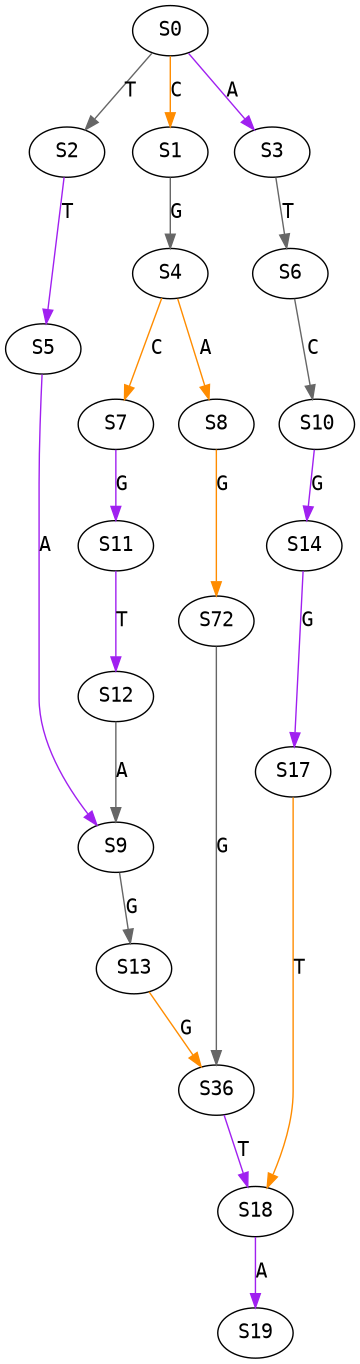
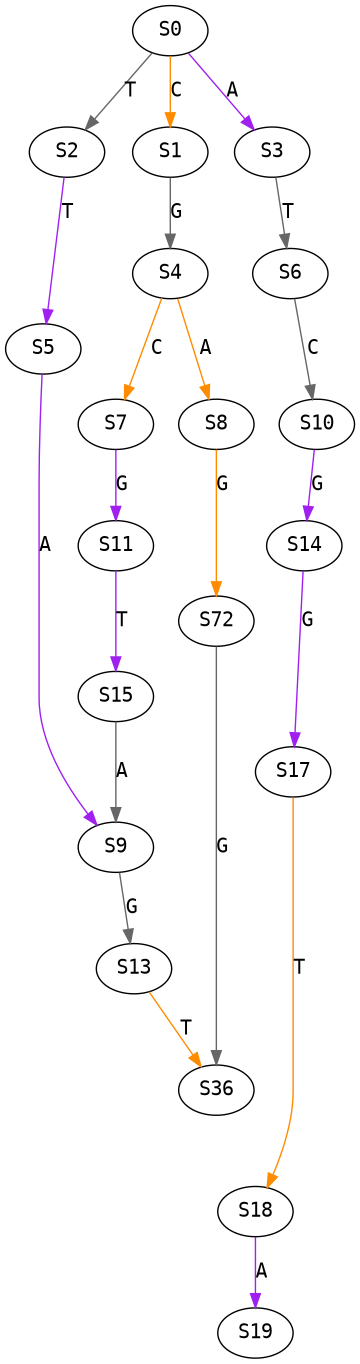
node "S12": label "S12" -> "S15"
edge "S13" -> "S36": label "G" -> "T"
edge "S36" -> "S18": removed, label "T"
